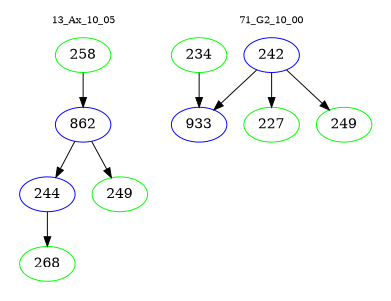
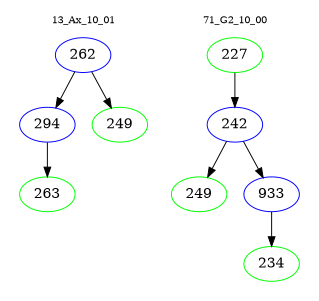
cluster "13_Ax_10_05": label "13_Ax_10_05" -> "13_Ax_10_01"
node "258": removed
edge "234" -> "933": reversed
edge "242" -> "227": reversed
node "862": label "862" -> "262"
node "244": label "244" -> "294"
node "268": label "268" -> "263"
